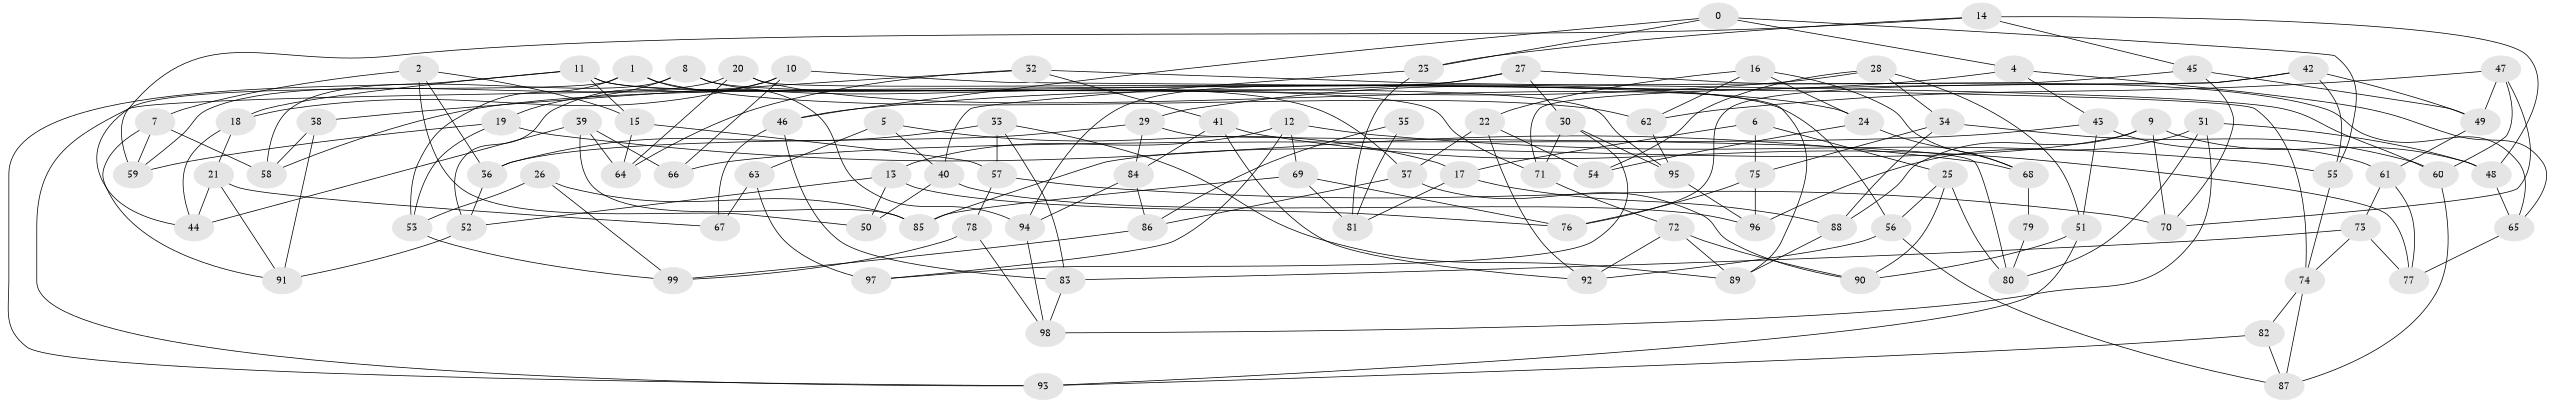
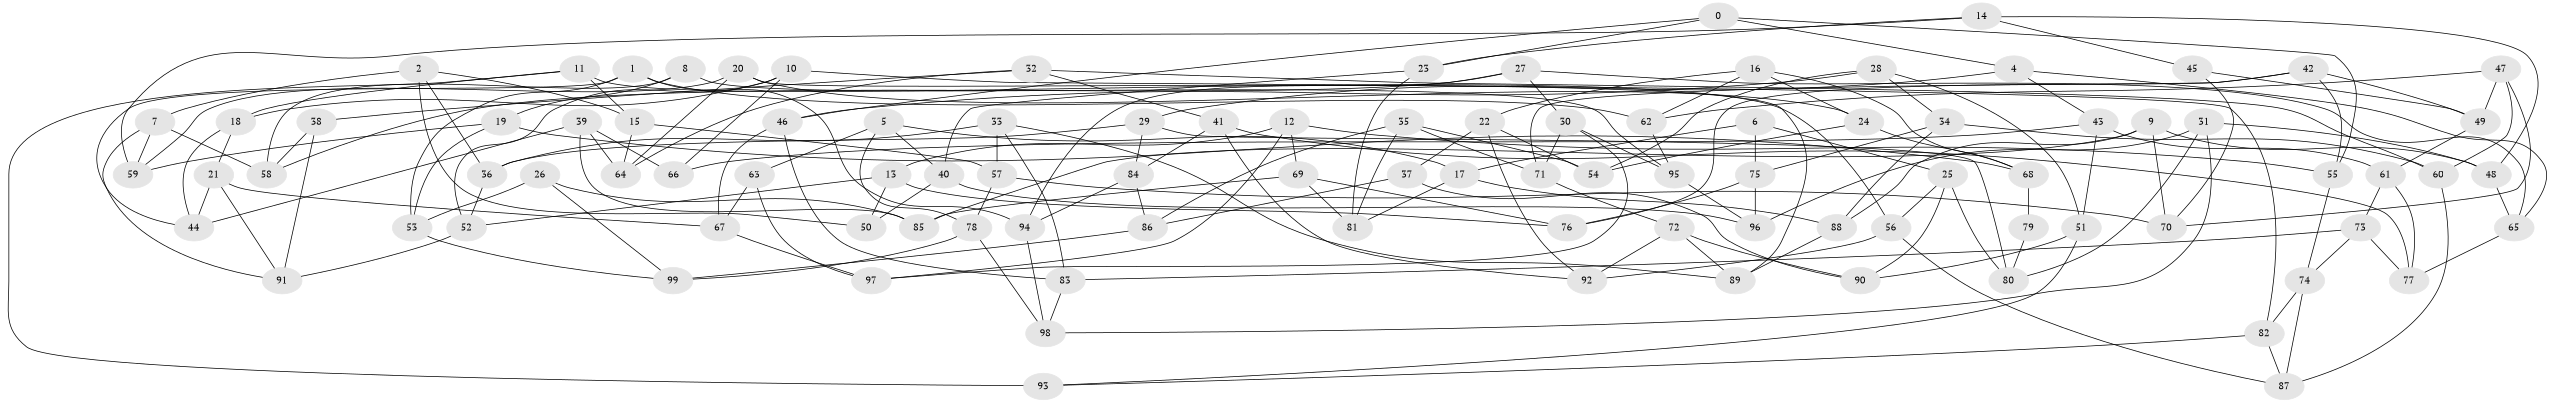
edge "10" -- "74": now "10" -- "82"
edge "8" -- "37": removed
edge "11" -- "71": now "35" -- "71"
edge "45" -- "93": removed
edge "35" -- "54": added
edge "5" -- "78": added
edge "67" -- "97": added
